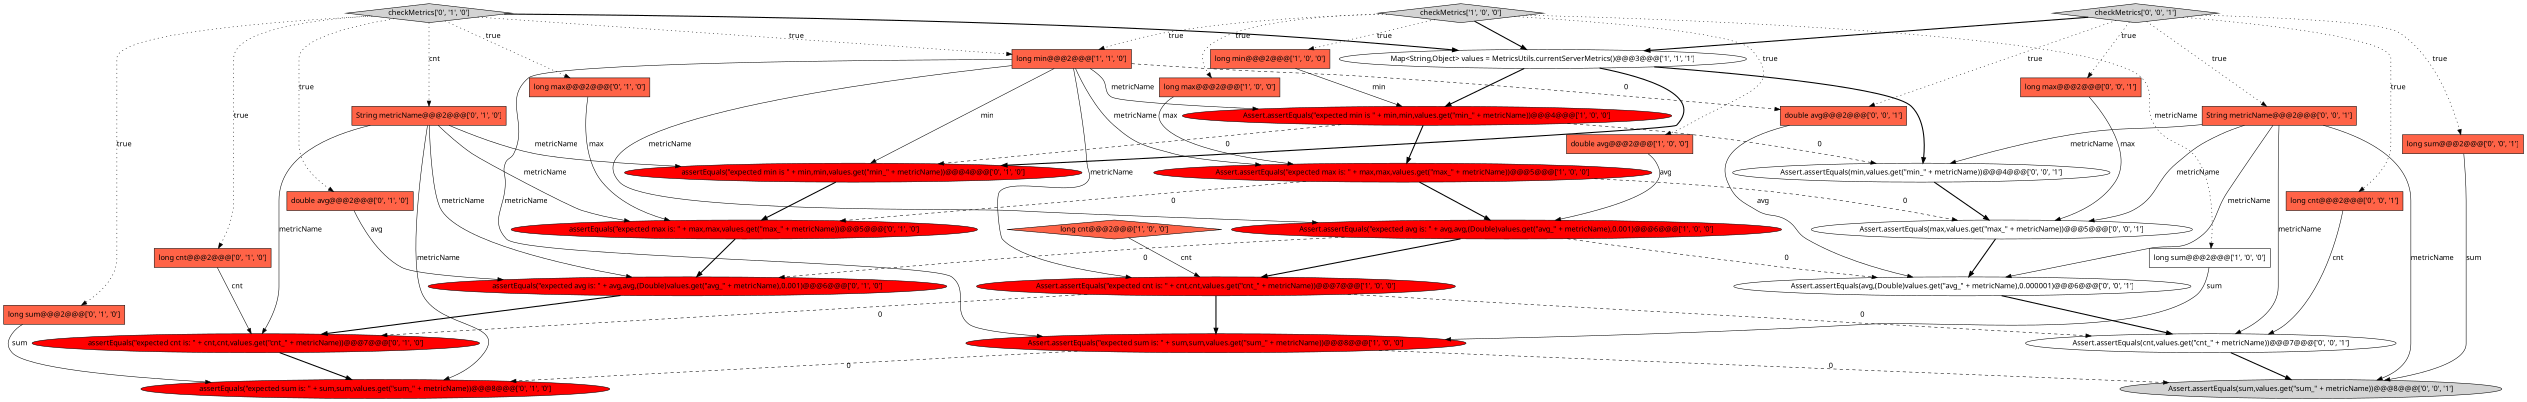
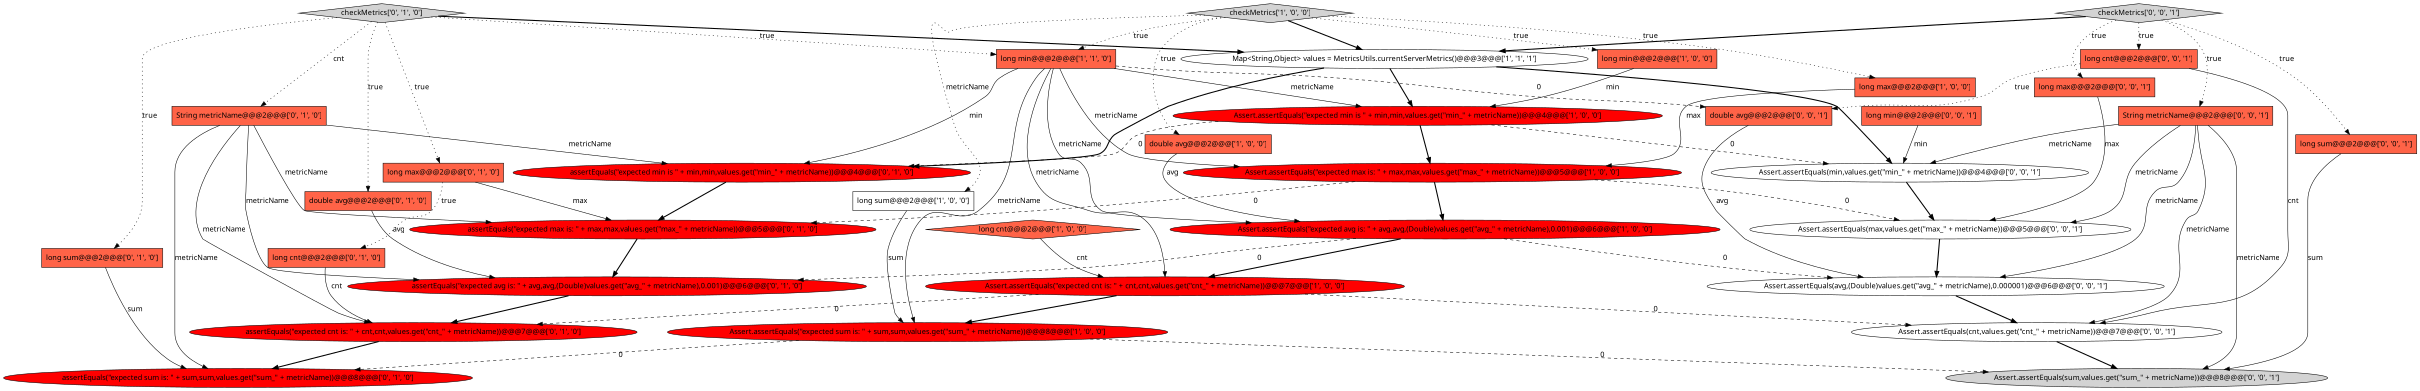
edge "checkMetrics['0', '0', '1']" -> "double avg@@@2@@@['0', '0', '1']": now "long cnt@@@2@@@['0', '0', '1']" -> "double avg@@@2@@@['0', '0', '1']"
edge "checkMetrics['0', '1', '0']" -> "long cnt@@@2@@@['0', '1', '0']": now "long max@@@2@@@['0', '1', '0']" -> "long cnt@@@2@@@['0', '1', '0']"
node "long min@@@2@@@['0', '0', '1']": added
